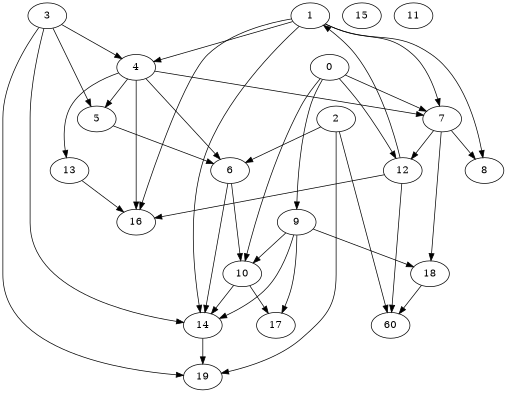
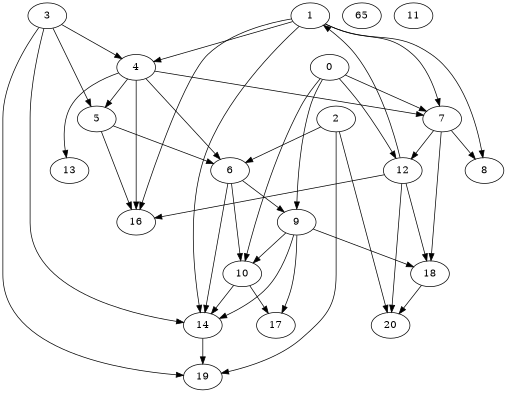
node "15": label "15" -> "65"
edge "6" -> "9": added
edge "13" -> "16": now "5" -> "16"
edge "12" -> "18": added
node "60": label "60" -> "20"
